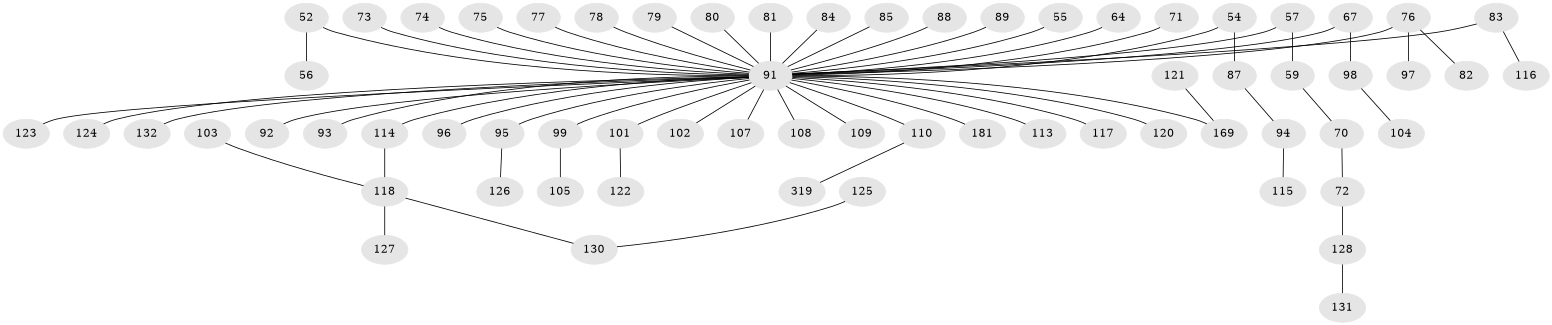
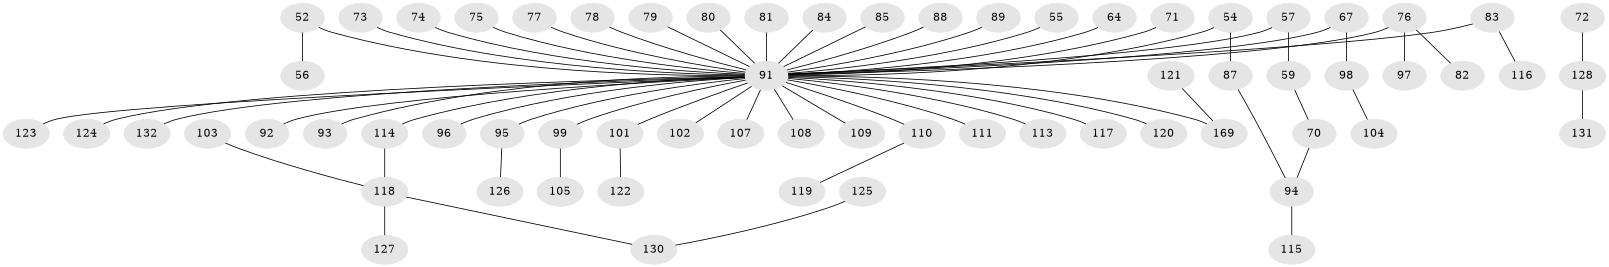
node "181": label "181" -> "111"
edge "70" -- "72": now "70" -- "94"
node "319": label "319" -> "119"
